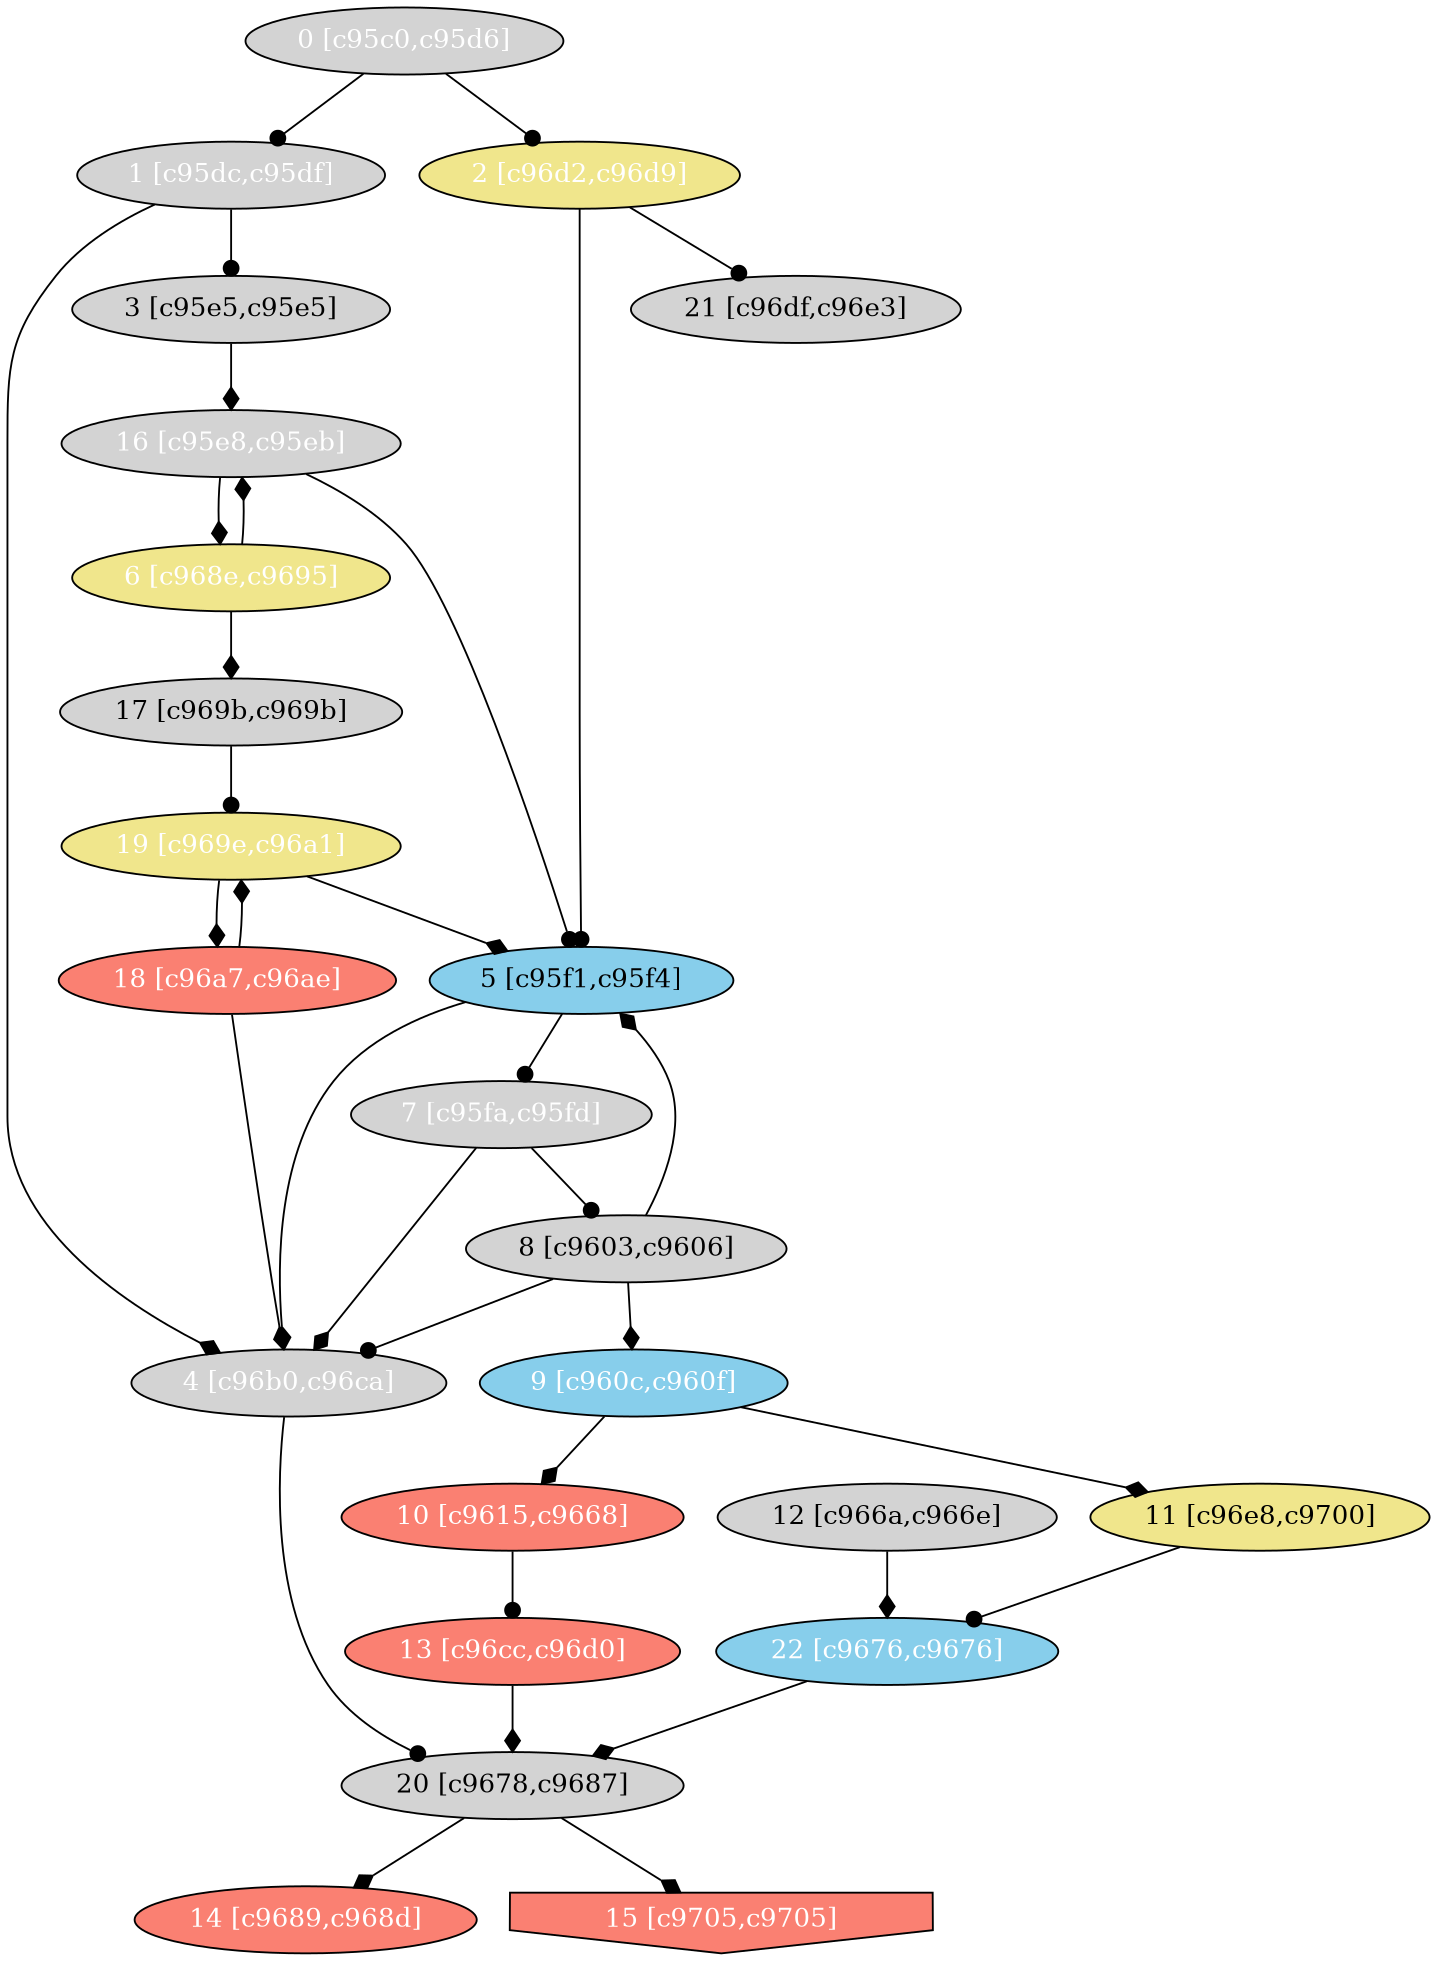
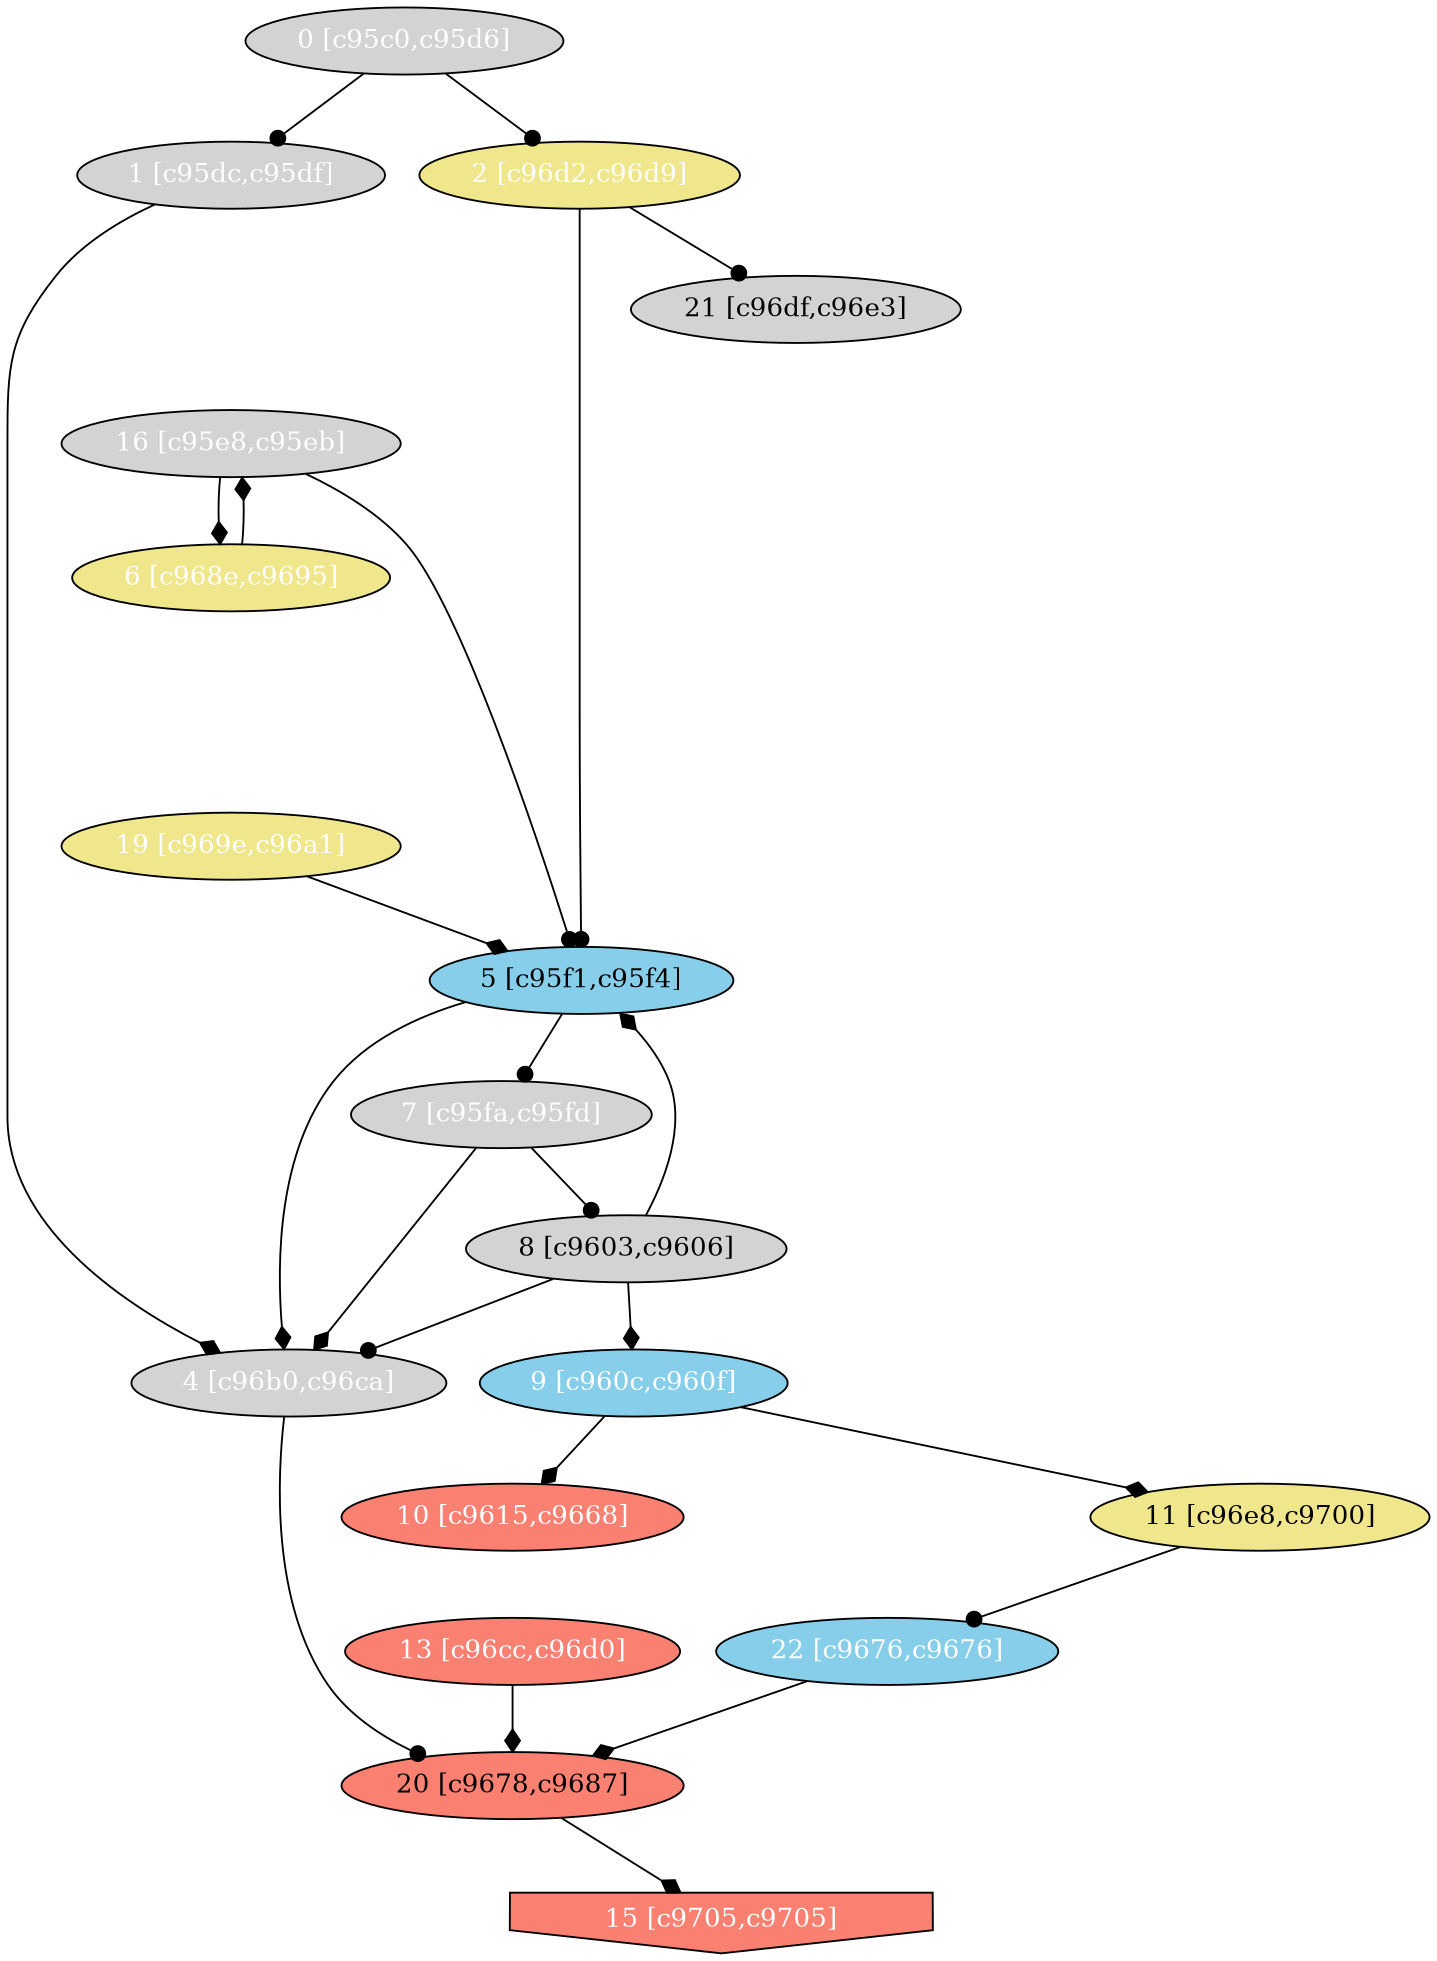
node "3 [c95e5,c95e5]": removed
node "17 [c969b,c969b]": removed
node "18 [c96a7,c96ae]": removed
node "12 [c966a,c966e]": removed
edge "10 [c9615,c9668]" -> "13 [c96cc,c96d0]": removed
node "20 [c9678,c9687]": fillcolor lightgrey -> salmon
node "14 [c9689,c968d]": removed
